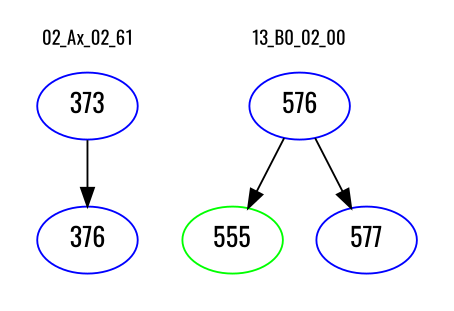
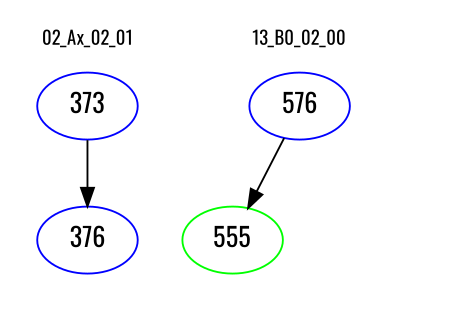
cluster "02_Ax_02_61": label "02_Ax_02_61" -> "02_Ax_02_01"
node "577": removed
